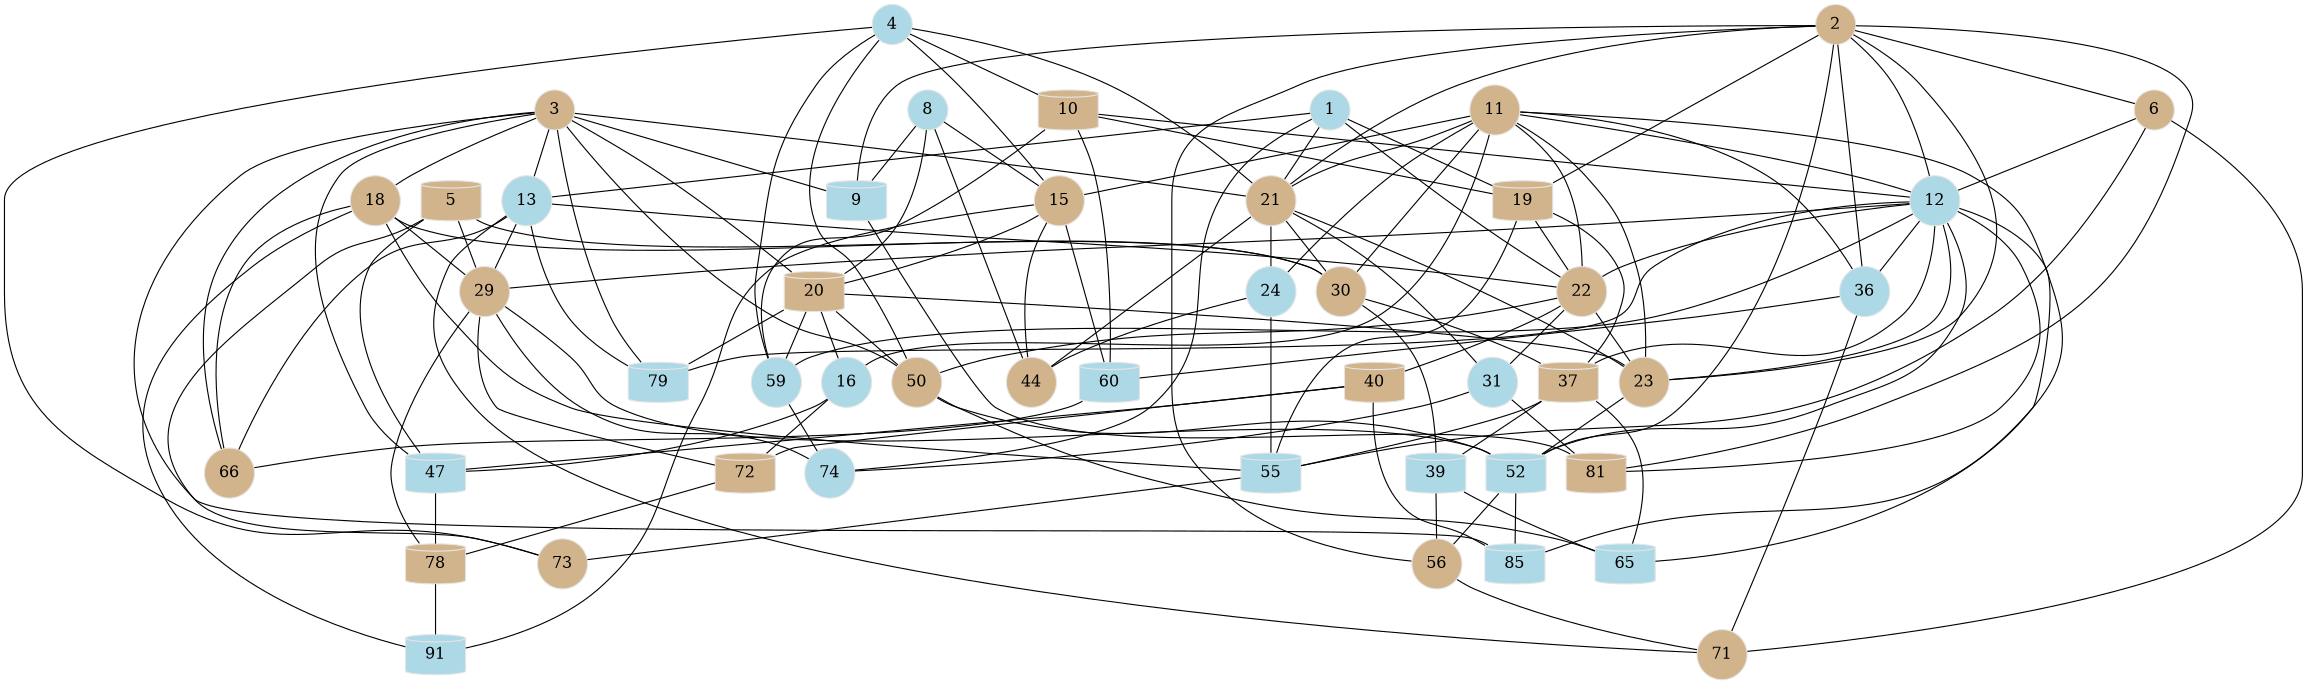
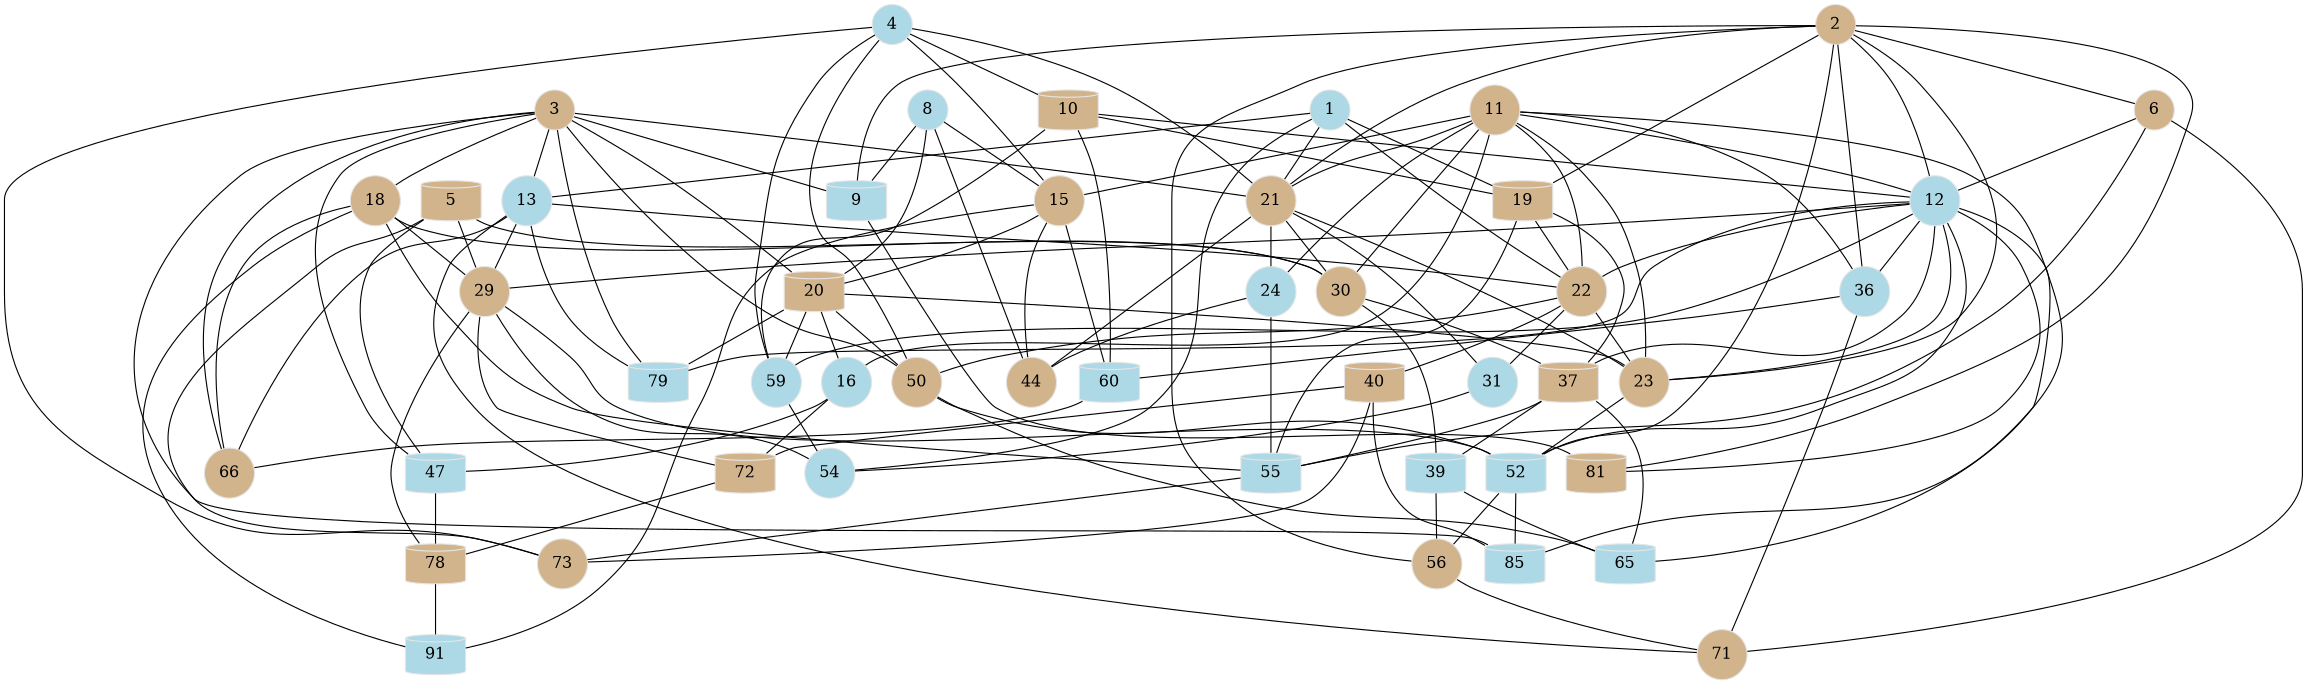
edge "31" -- "81": removed
edge "40" -- "47": now "40" -- "73"
node "74": label "74" -> "54"
